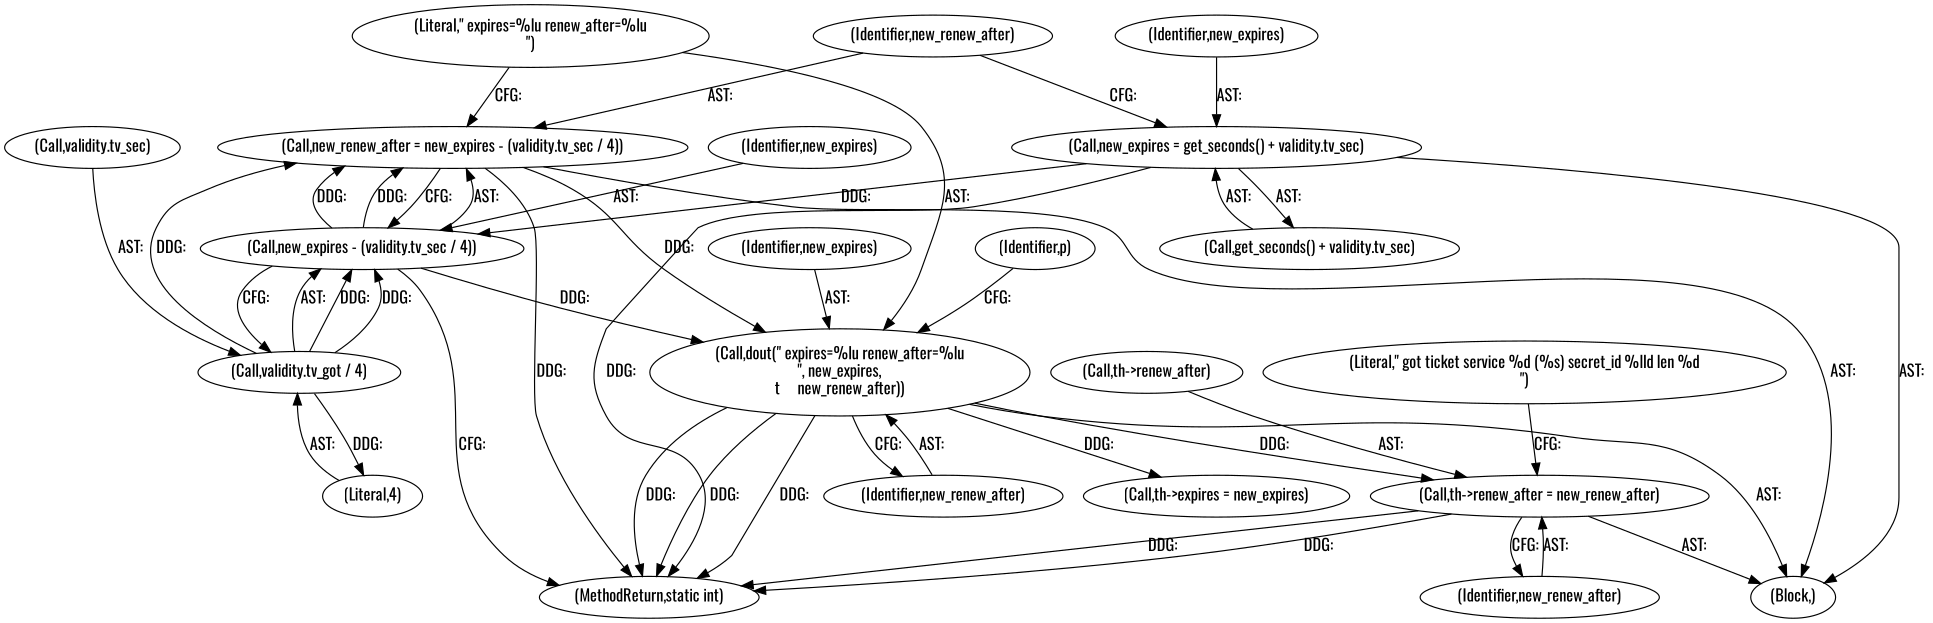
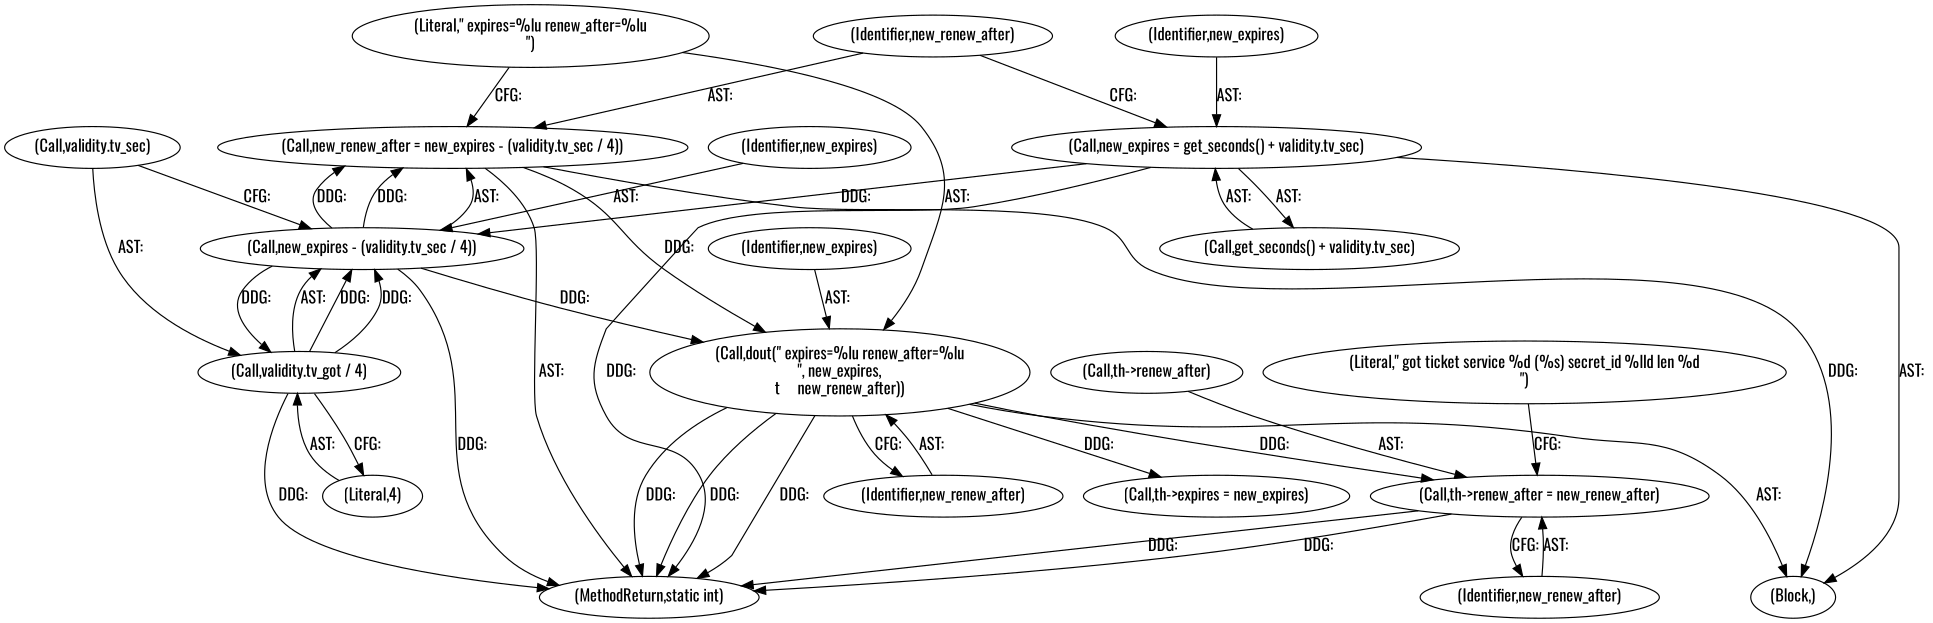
edge "(Call,new_renew_after = new_expires - (validity.tv_sec / 4))" -> "(Call,new_expires - (validity.tv_sec / 4))": now "(Call,validity.tv_sec)" -> "(Call,new_expires - (validity.tv_sec / 4))"
edge "(Call,validity.tv_got / 4)" -> "(Call,new_renew_after = new_expires - (validity.tv_sec / 4))": now "(Call,validity.tv_got / 4)" -> "(MethodReturn,static int)"
node "(Identifier,p)": removed
edge "(Call,new_expires - (validity.tv_sec / 4))" -> "(Call,validity.tv_got / 4)": label "CFG: " -> "DDG: "
edge "(Call,new_renew_after = new_expires - (validity.tv_sec / 4))" -> "(MethodReturn,static int)": label "DDG: " -> "AST: "
edge "(Call,new_renew_after = new_expires - (validity.tv_sec / 4))" -> "(Block,)": label "AST: " -> "DDG: "
edge "(Call,validity.tv_got / 4)" -> "(Literal,4)": label "DDG: " -> "CFG: "
edge "(Call,new_expires - (validity.tv_sec / 4))" -> "(MethodReturn,static int)": label "CFG: " -> "DDG: "
edge "(Call,th->renew_after = new_renew_after)" -> "(Block,)": removed, label "AST:"
